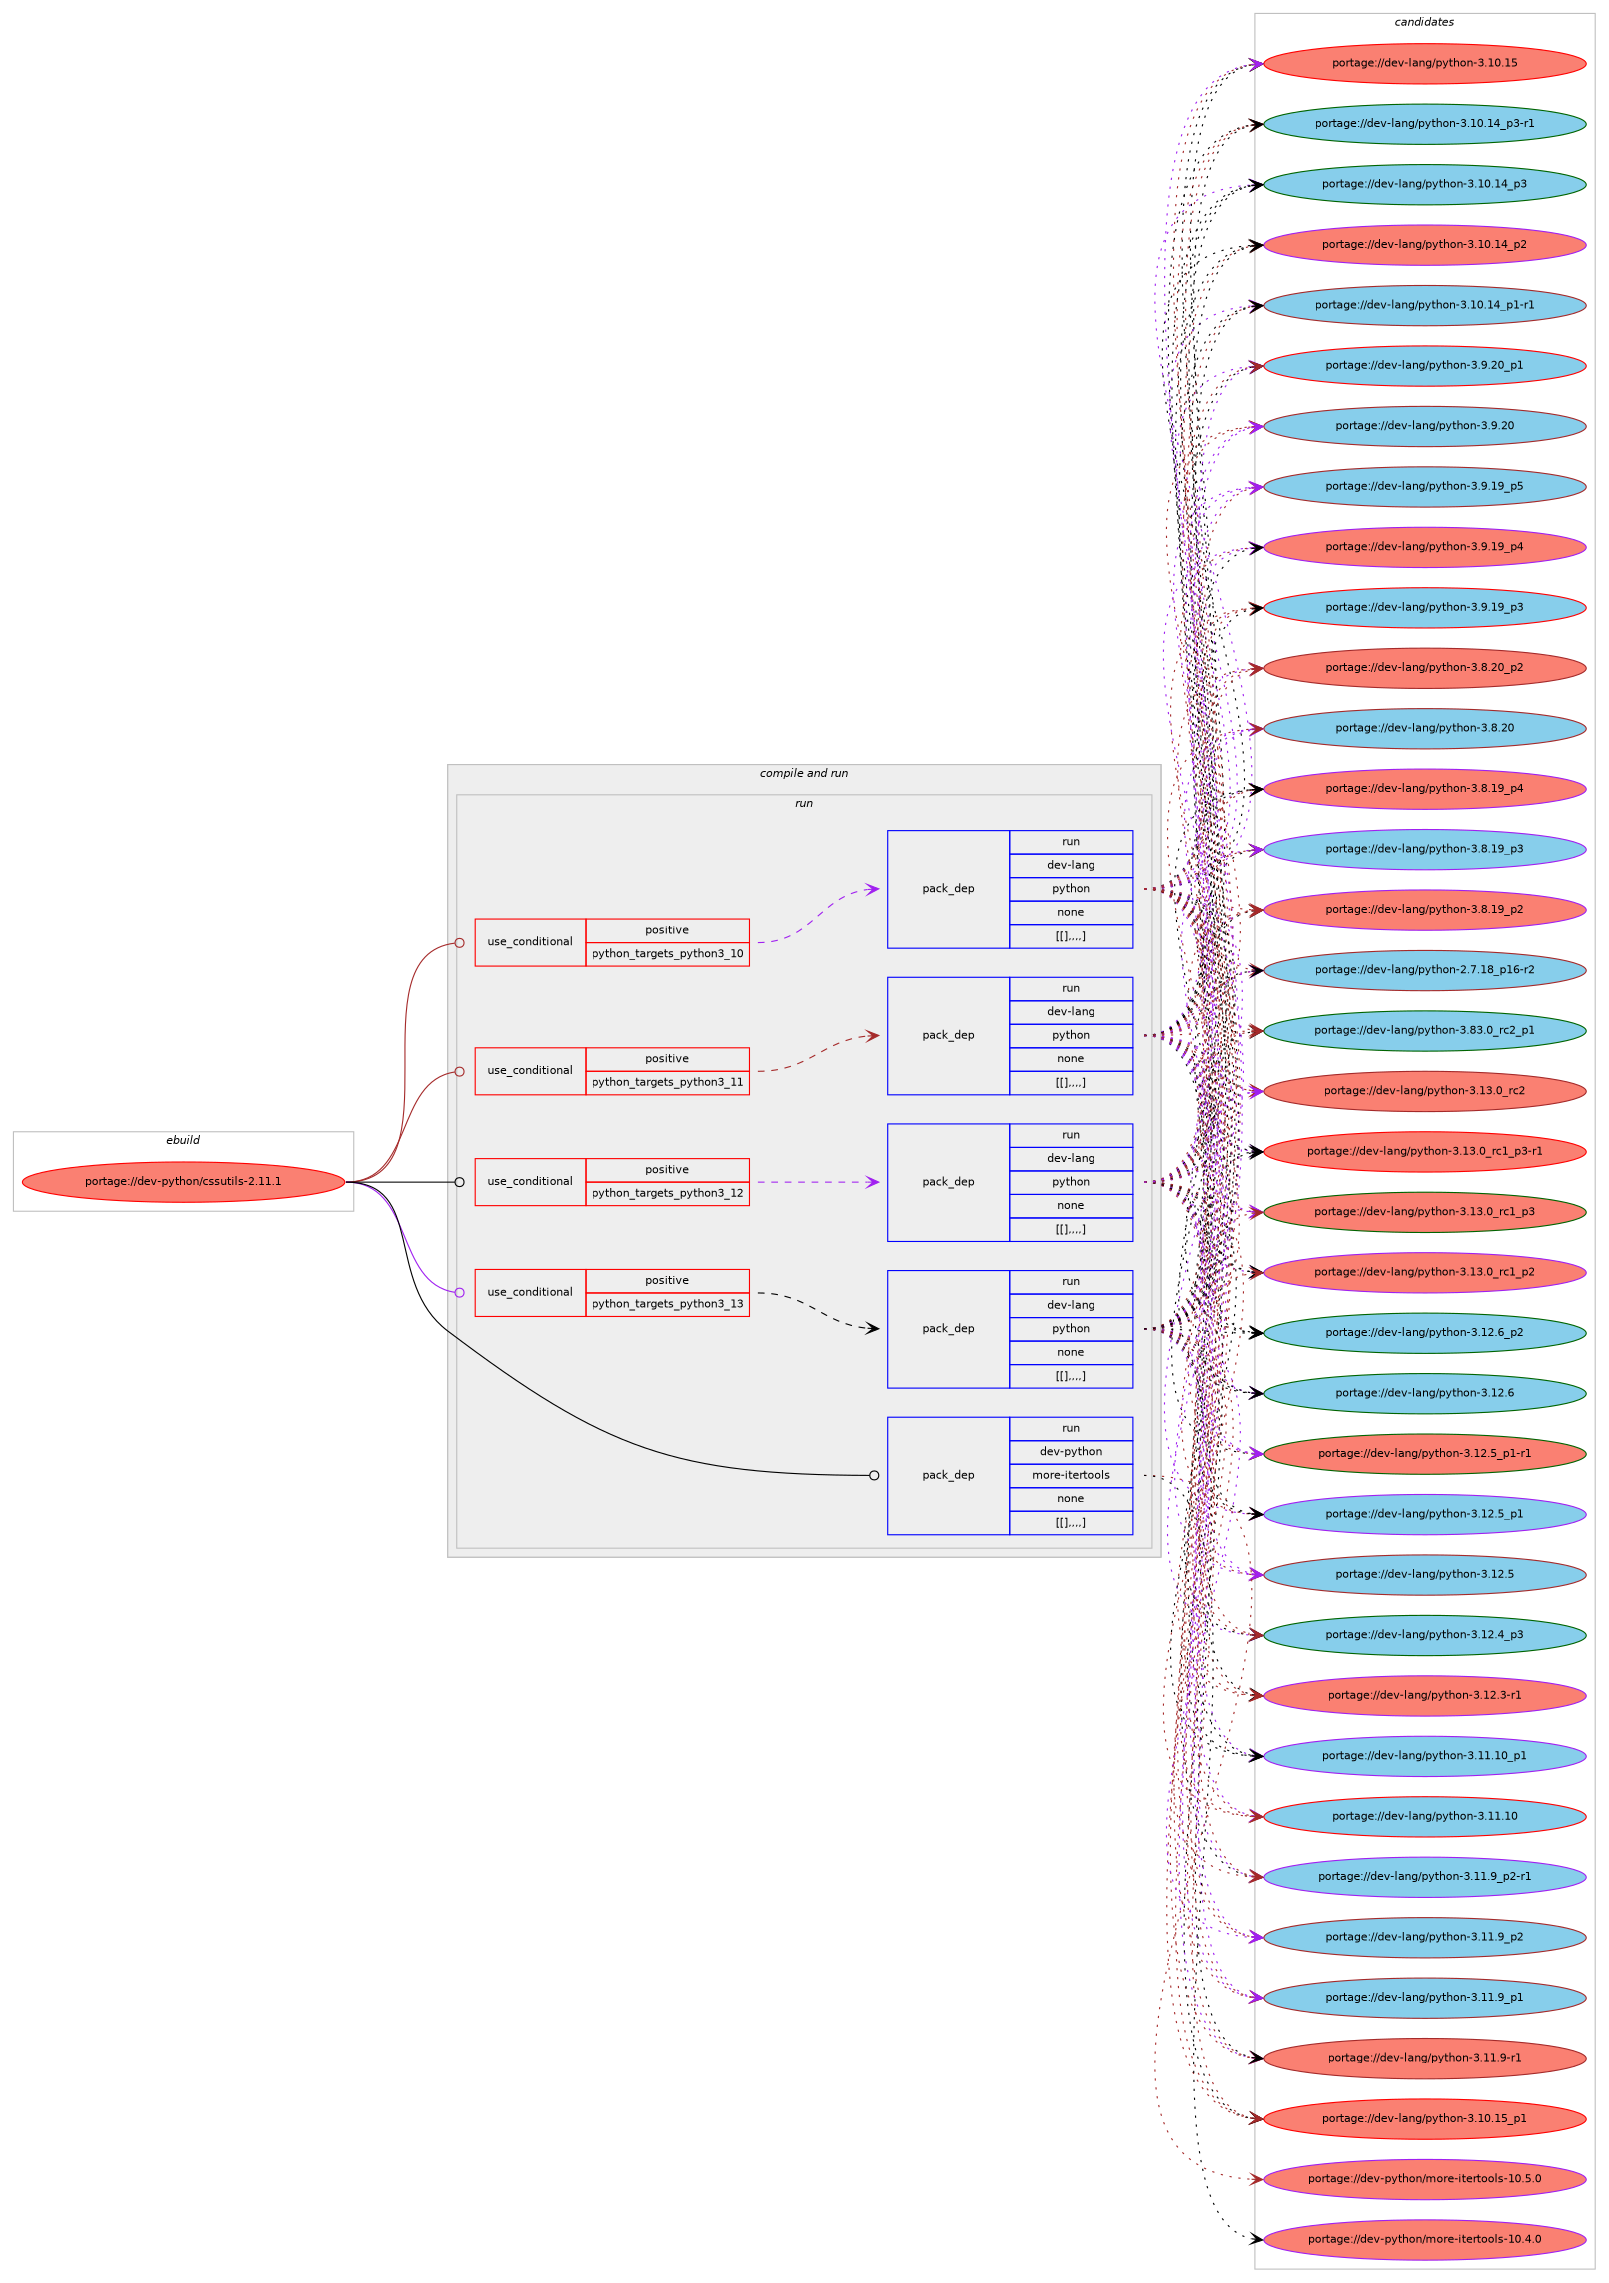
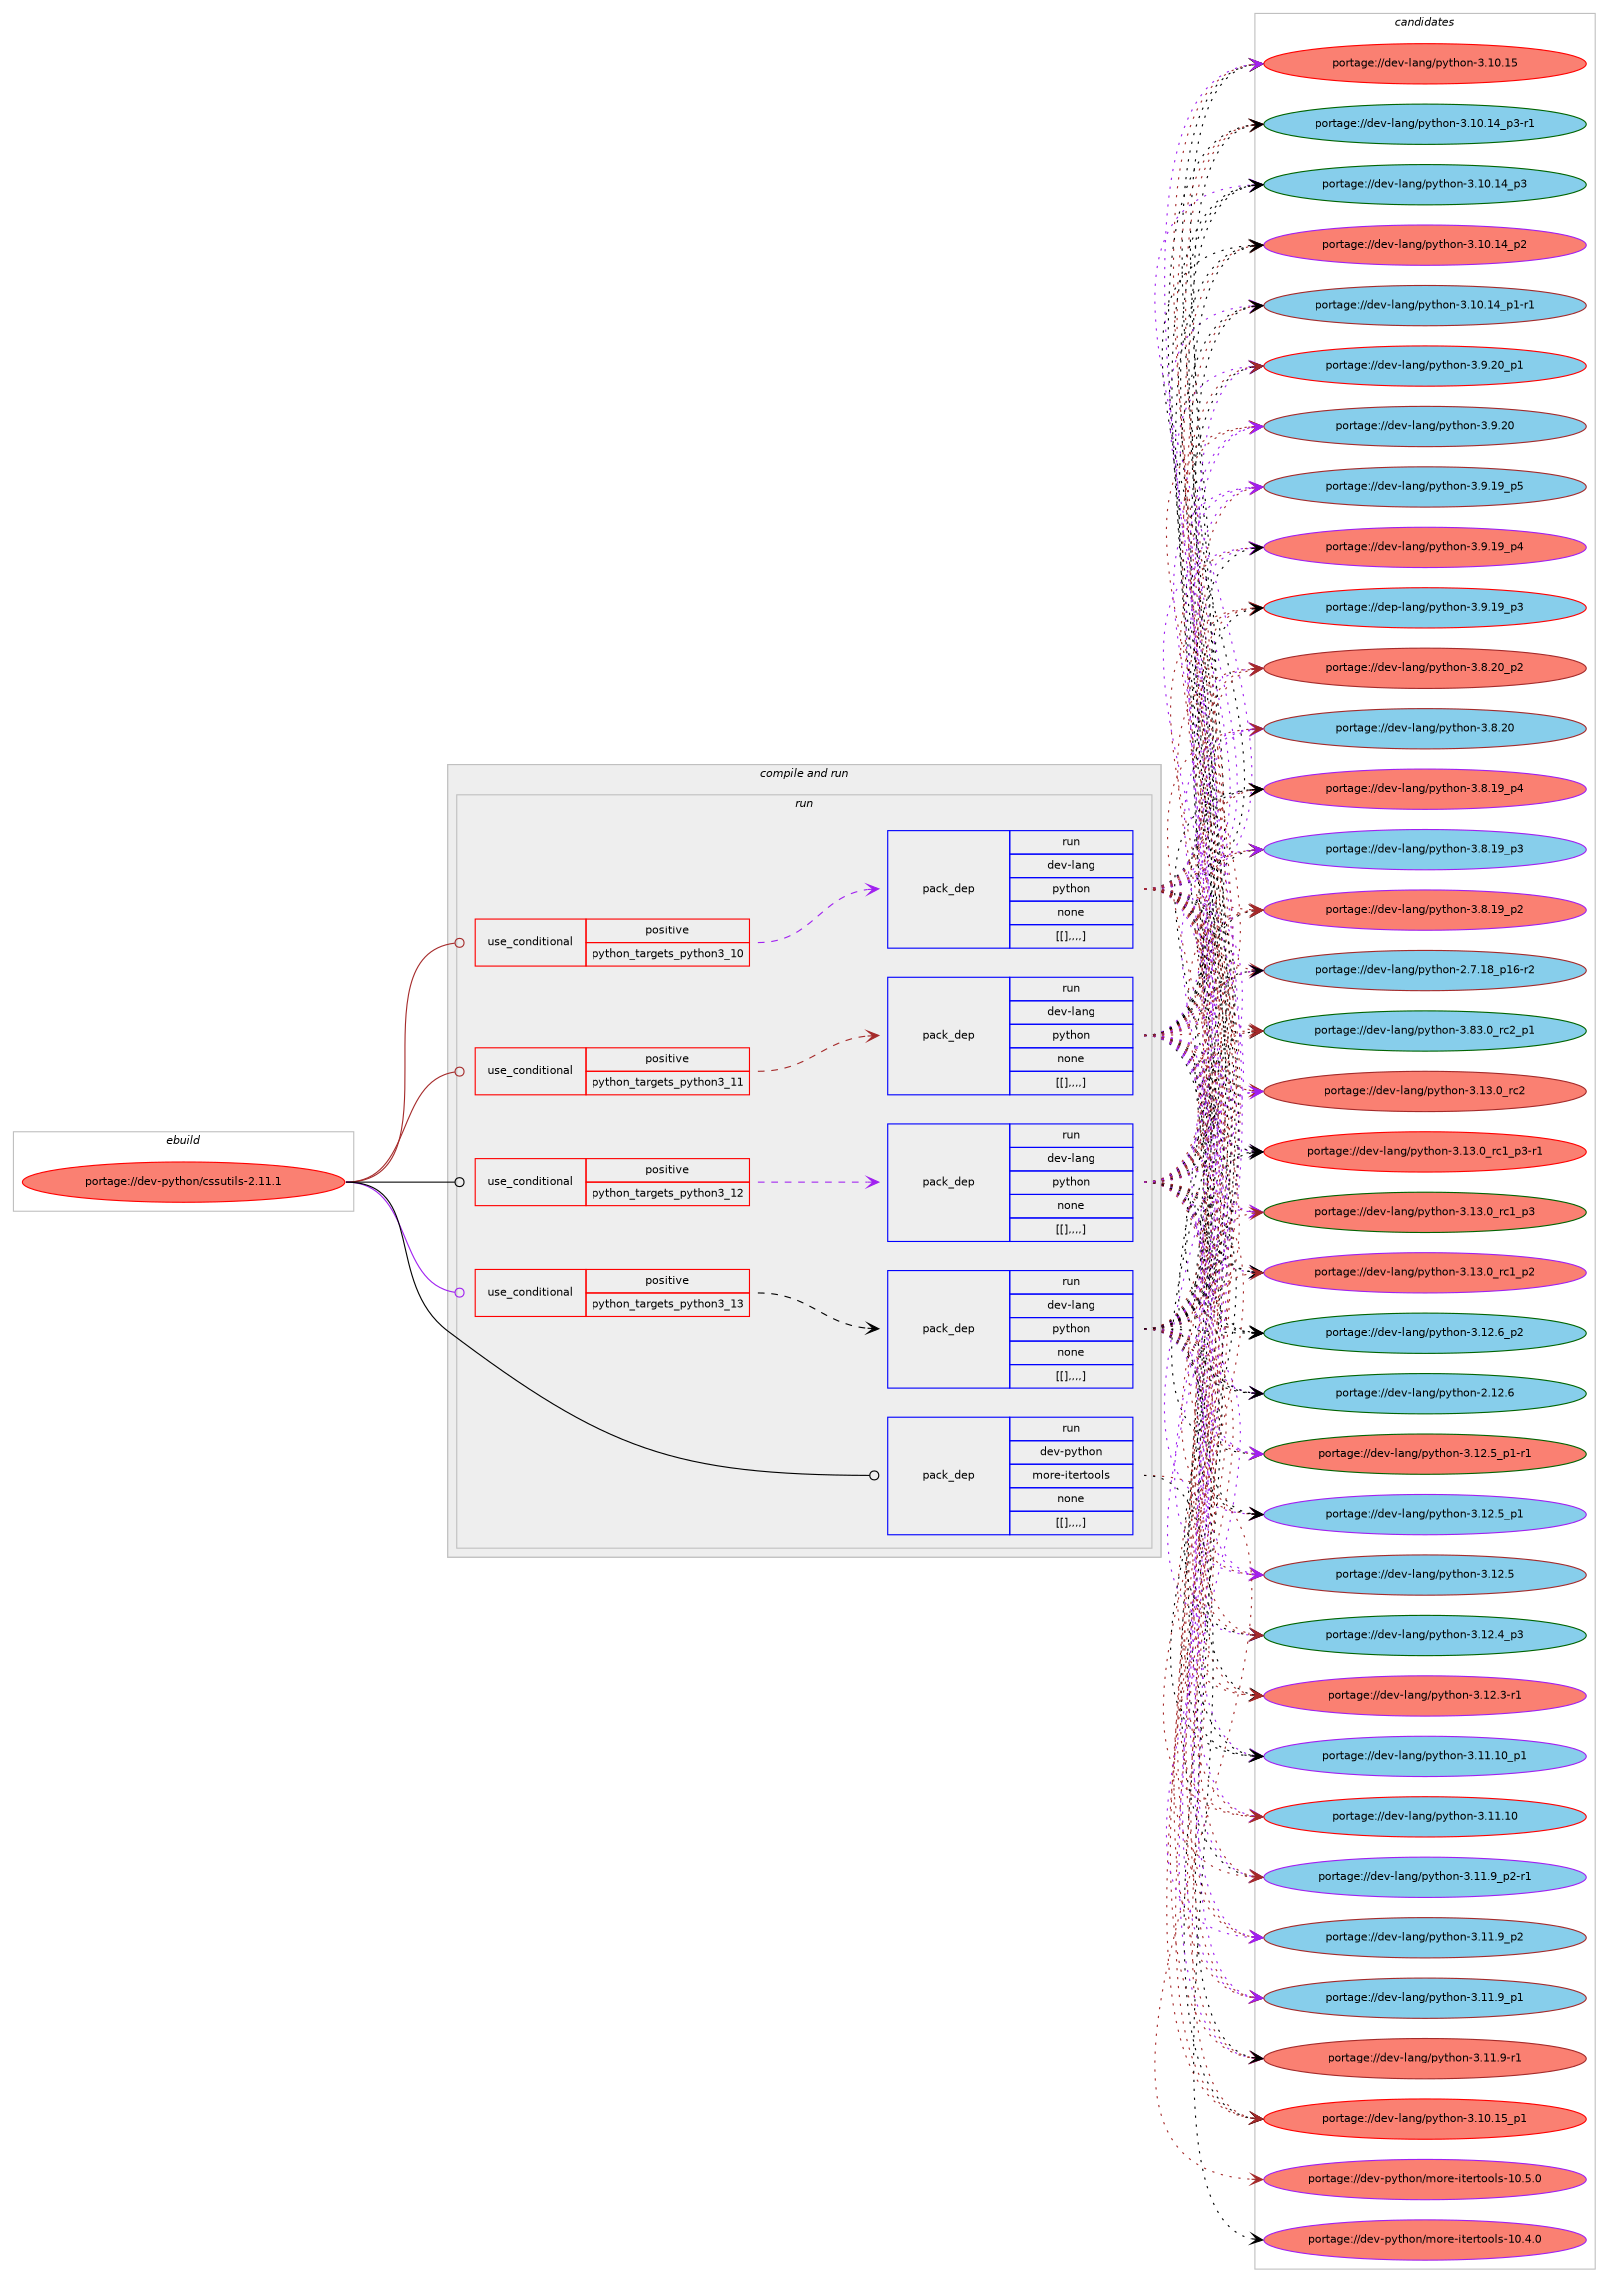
node "portage://dev-lang/python-3.9.19_p3": label "portage://dev-lang/python-3.9.19_p3" -> "portage://dep-lang/python-3.9.19_p3"
node "portage://dev-lang/python-3.12.6": label "portage://dev-lang/python-3.12.6" -> "portage://dev-lang/python-2.12.6"
